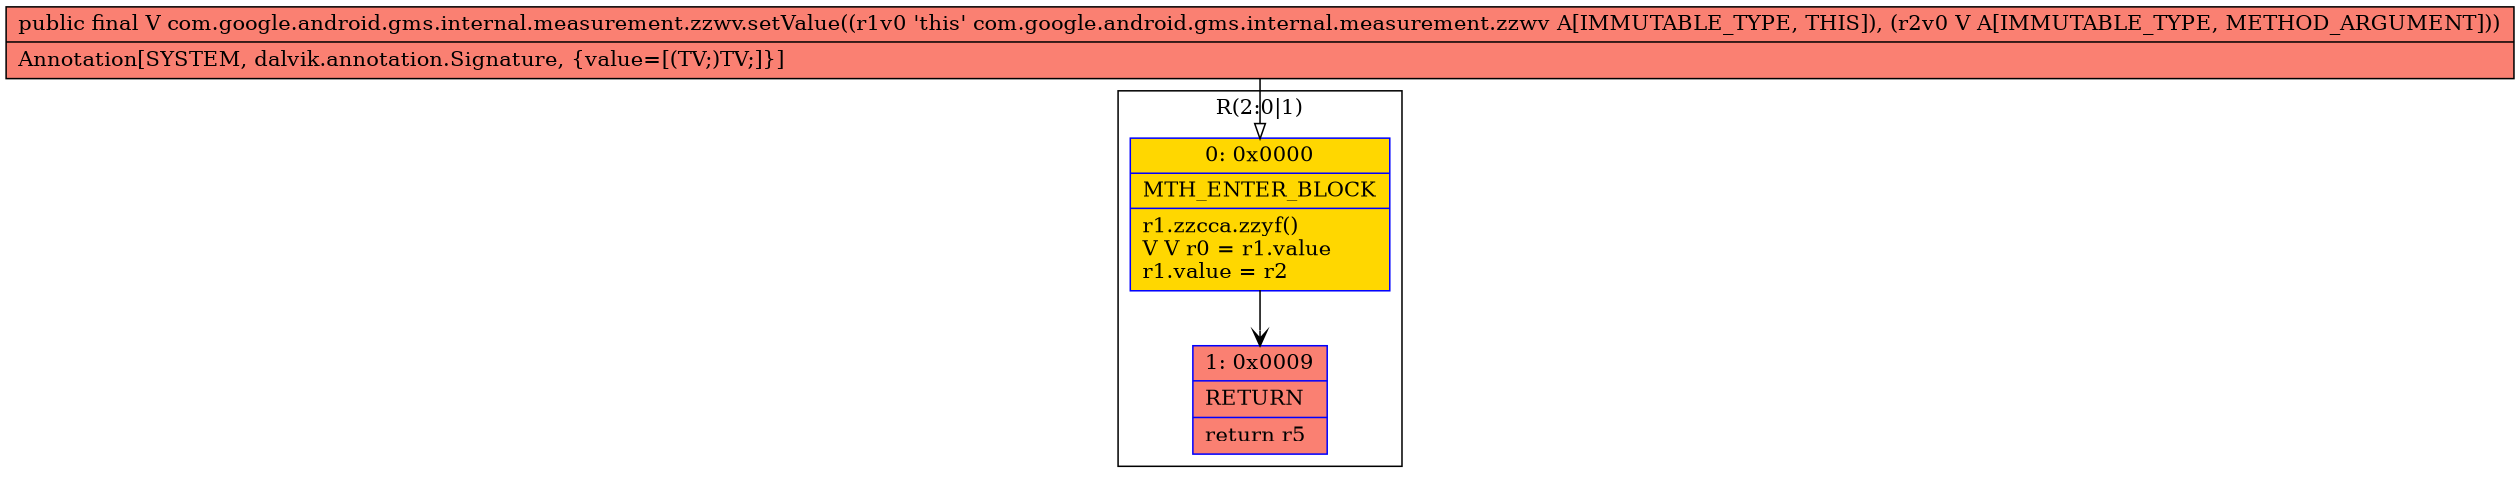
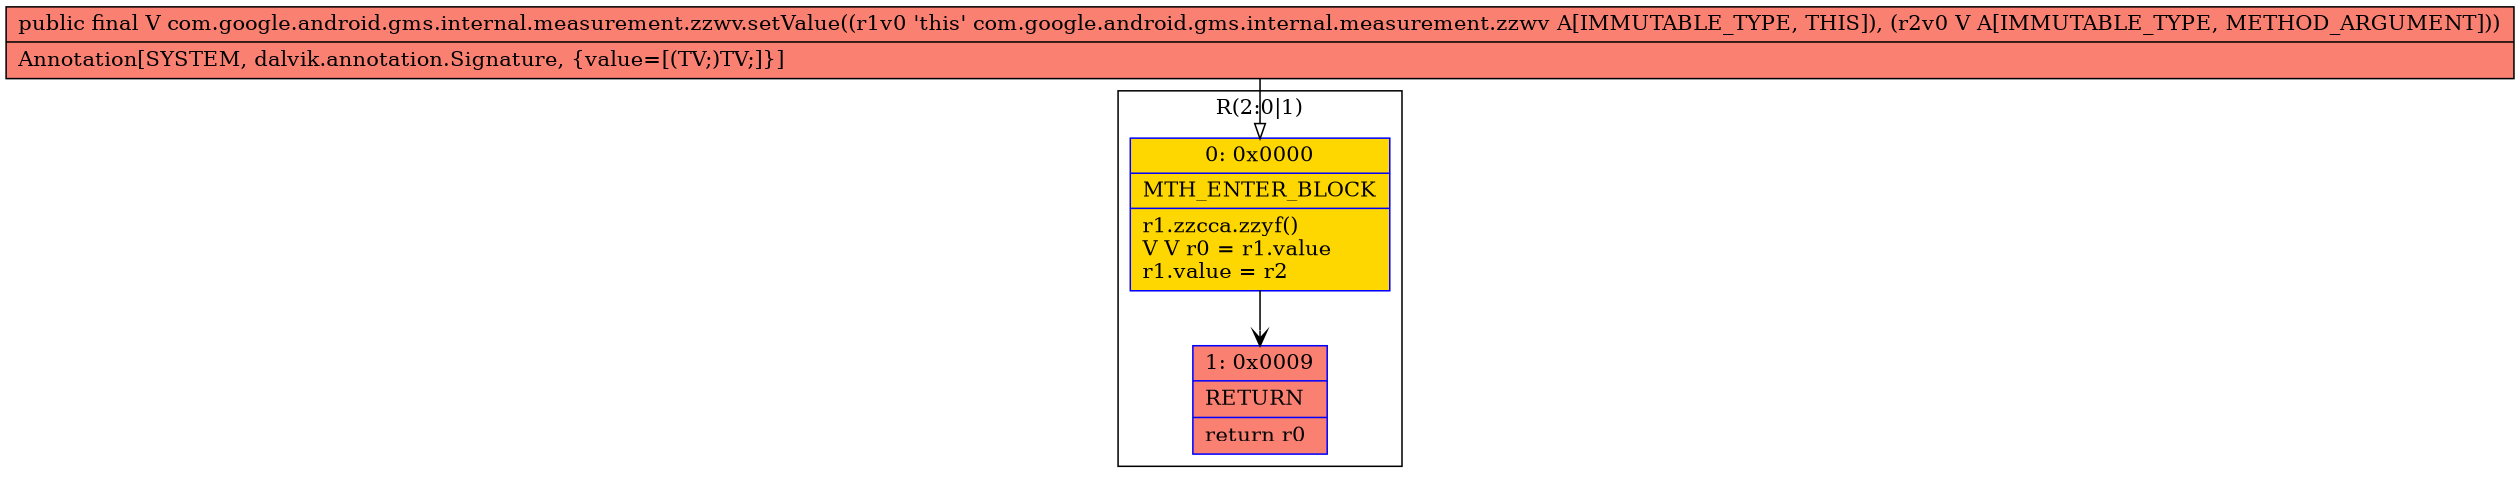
node "1: 0x0009": text "return r5" -> "return r0"
